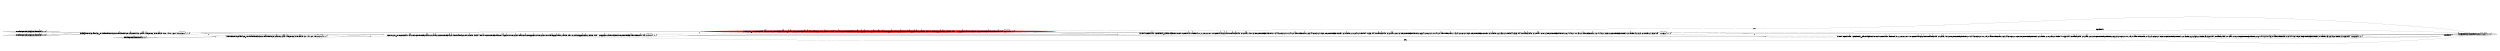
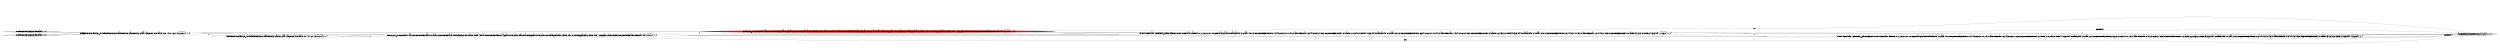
node "testFullOnTopNDecorationOnNumeric['0', '0', '1']": removed
